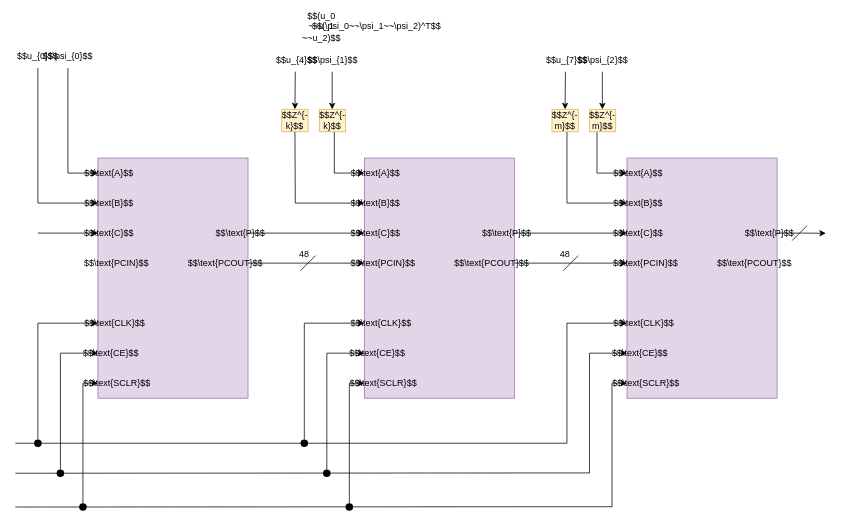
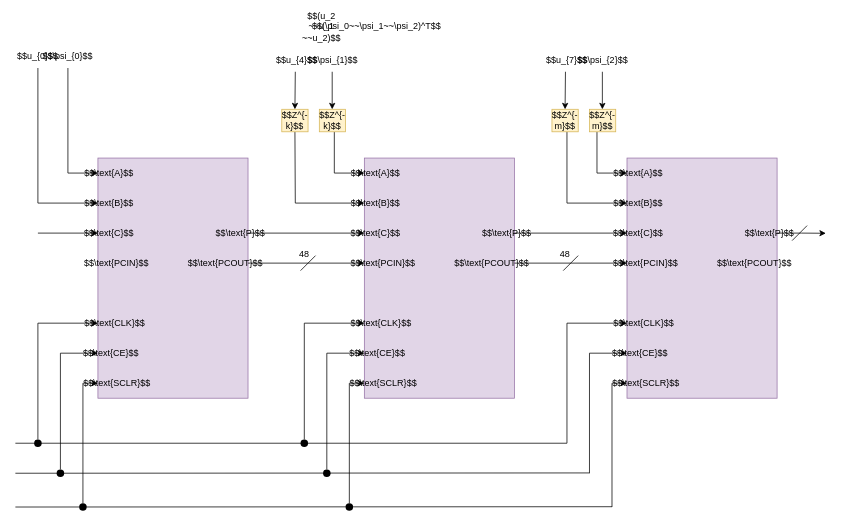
node "$$(u_0 ~~u_1 ~~u_2)$$": label "$$(u_0 ~~u_1 ~~u_2)$$" -> "$$(u_2 ~~u_1 ~~u_2)$$"
